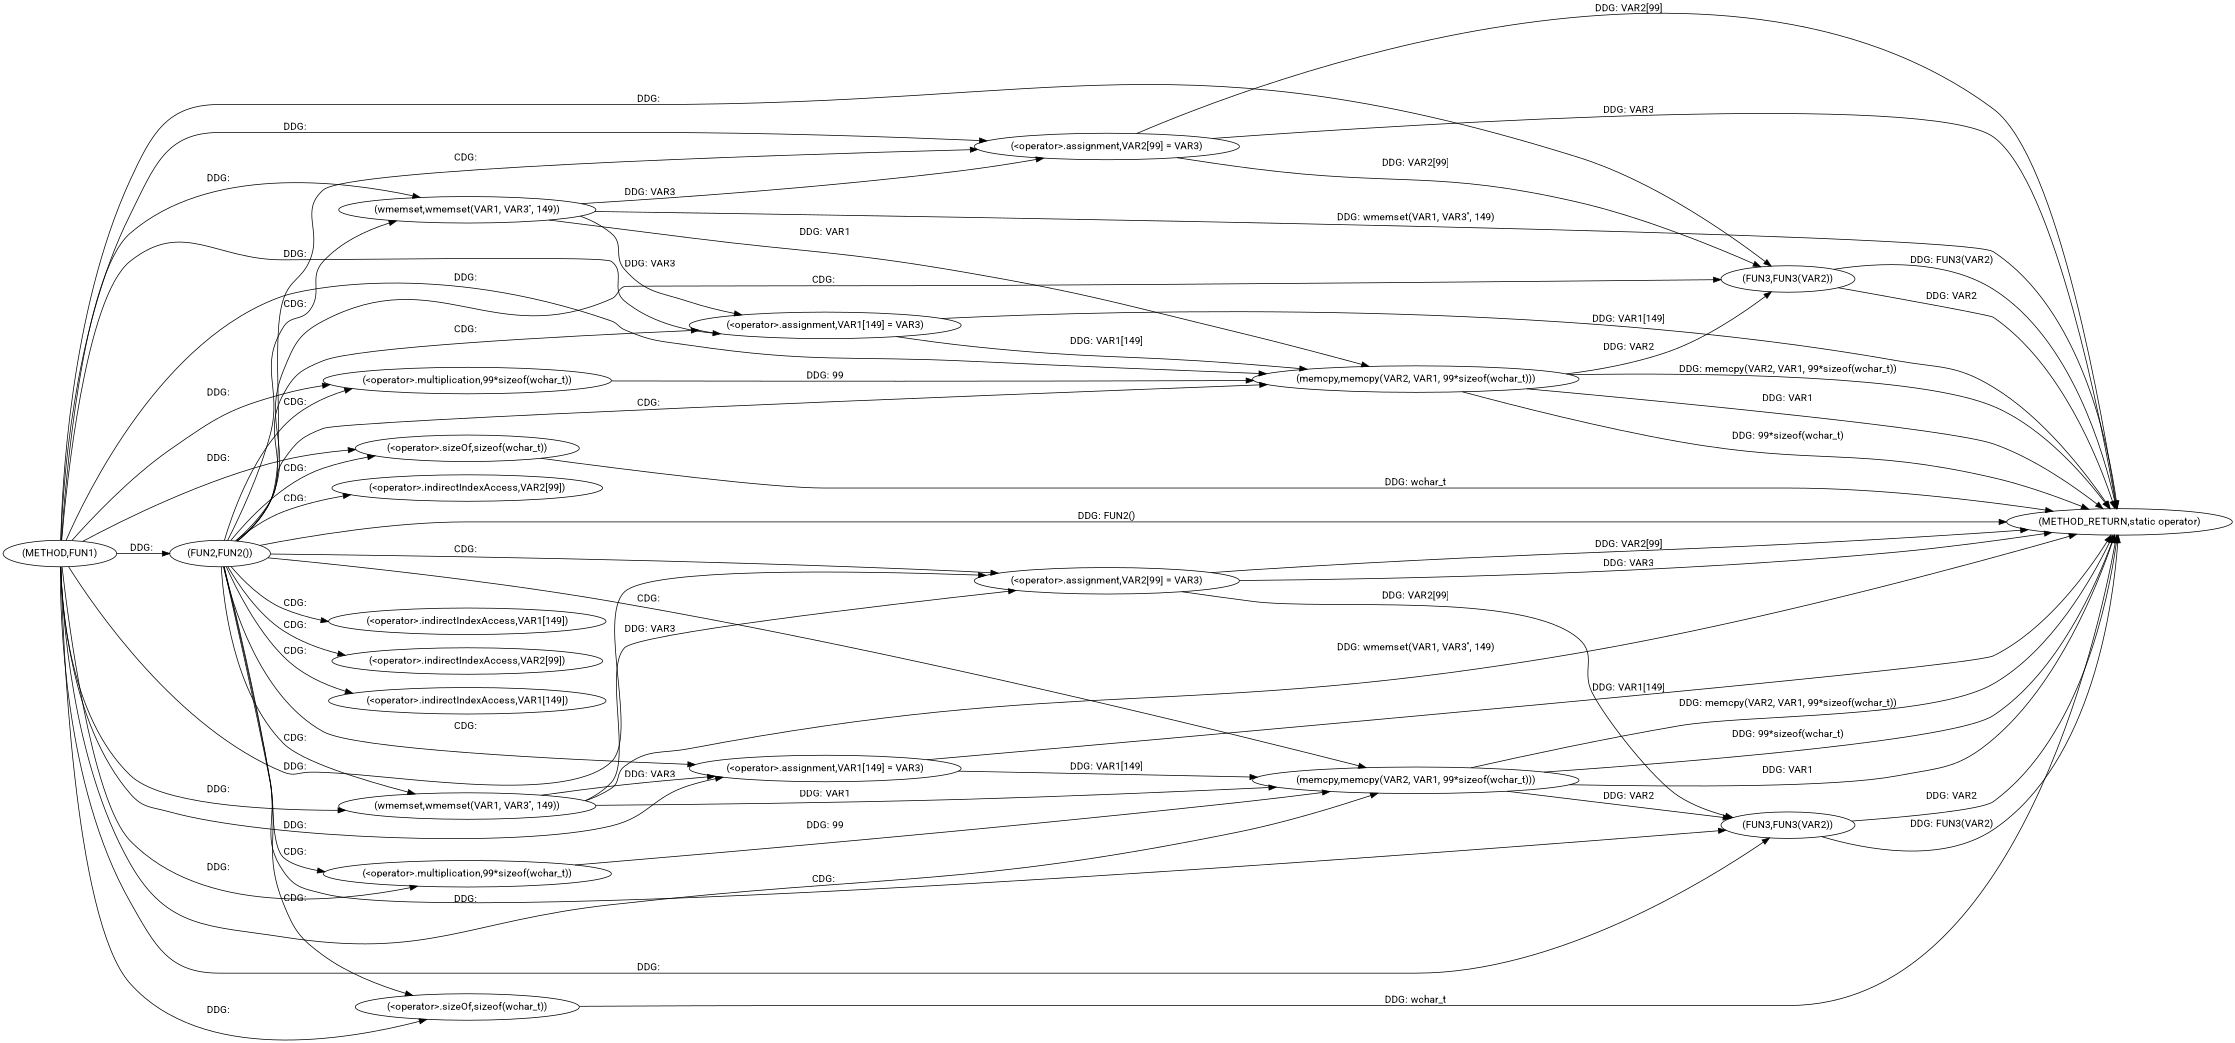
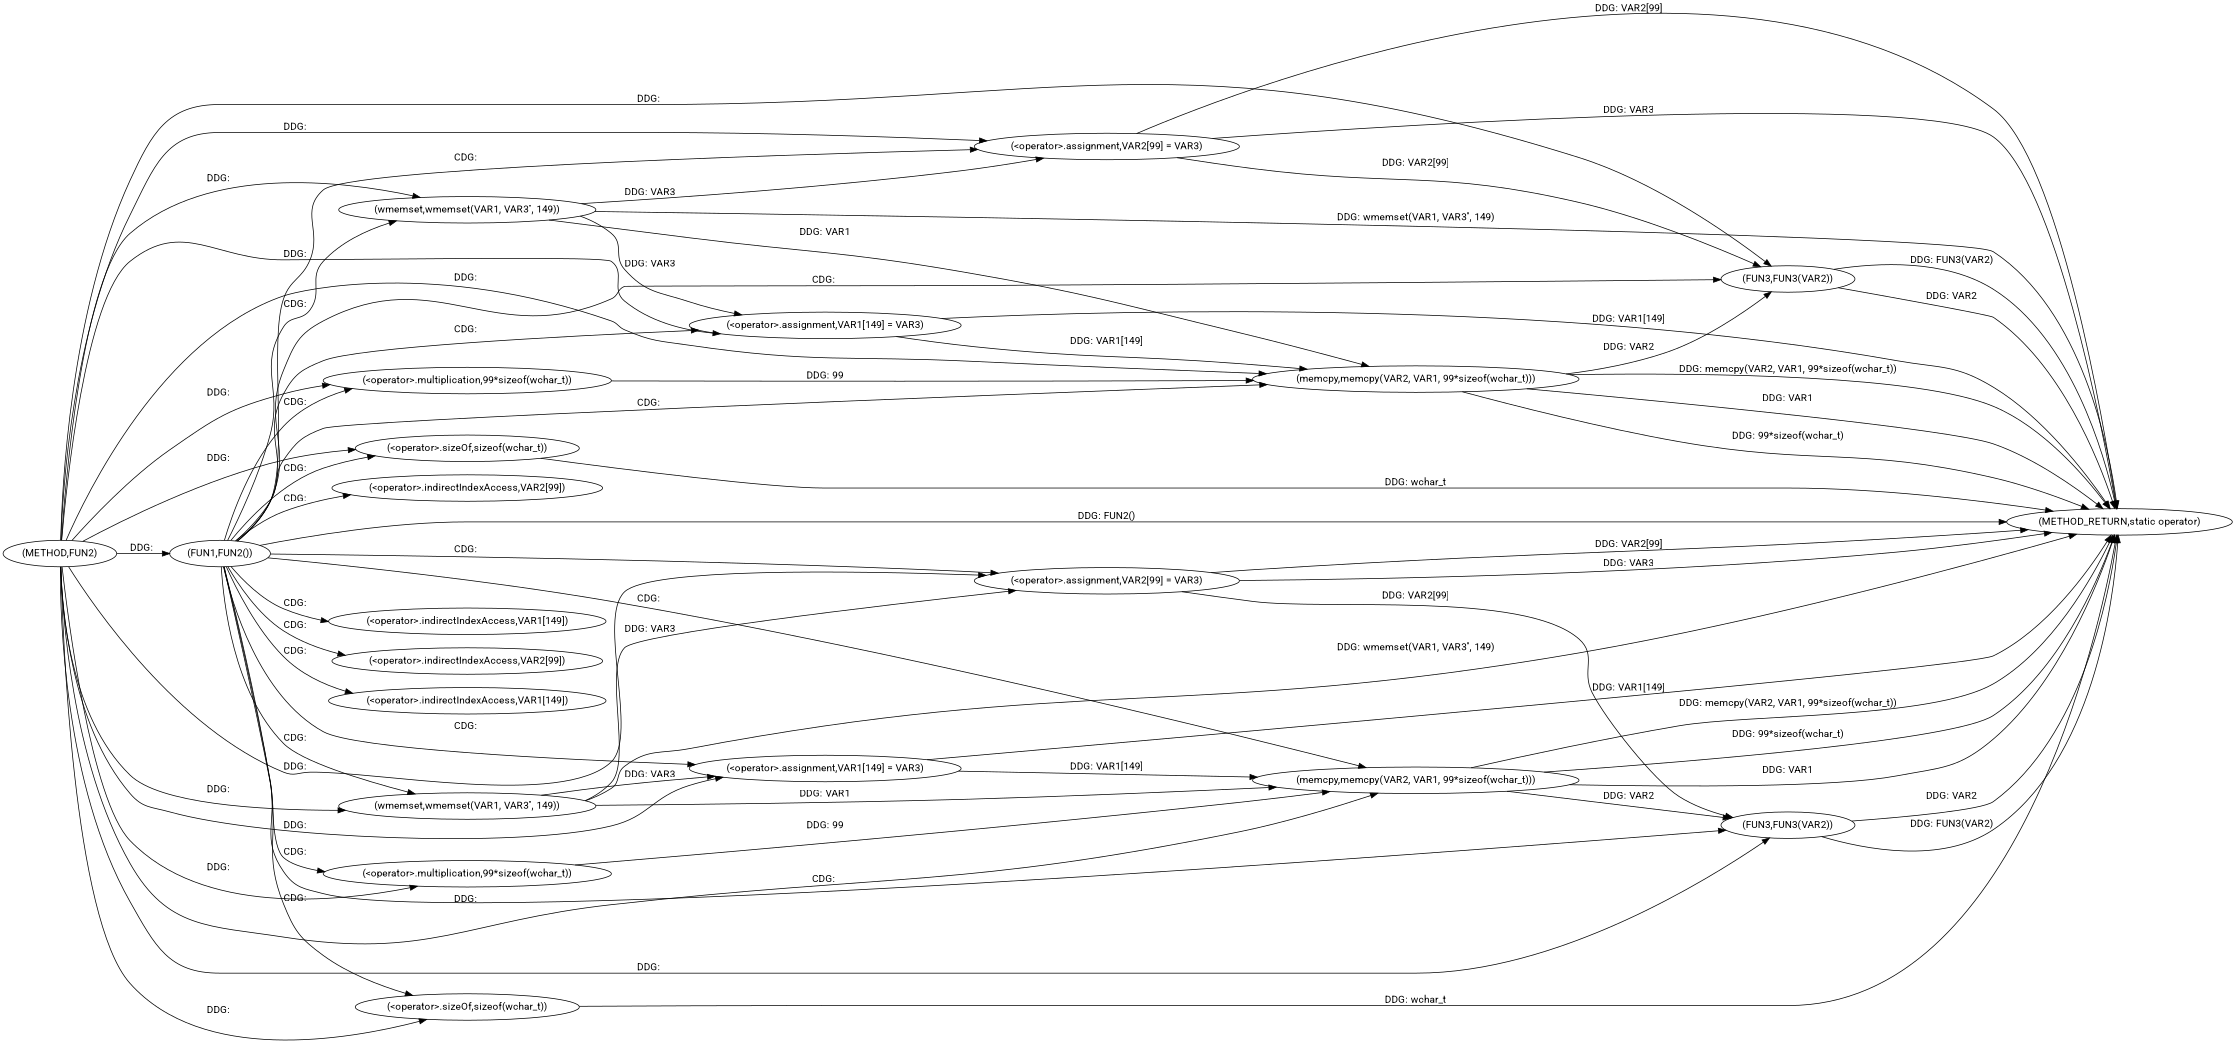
node "(METHOD,FUN1)": label "(METHOD,FUN1)" -> "(METHOD,FUN2)"
node "(FUN2,FUN2())": label "(FUN2,FUN2())" -> "(FUN1,FUN2())"
